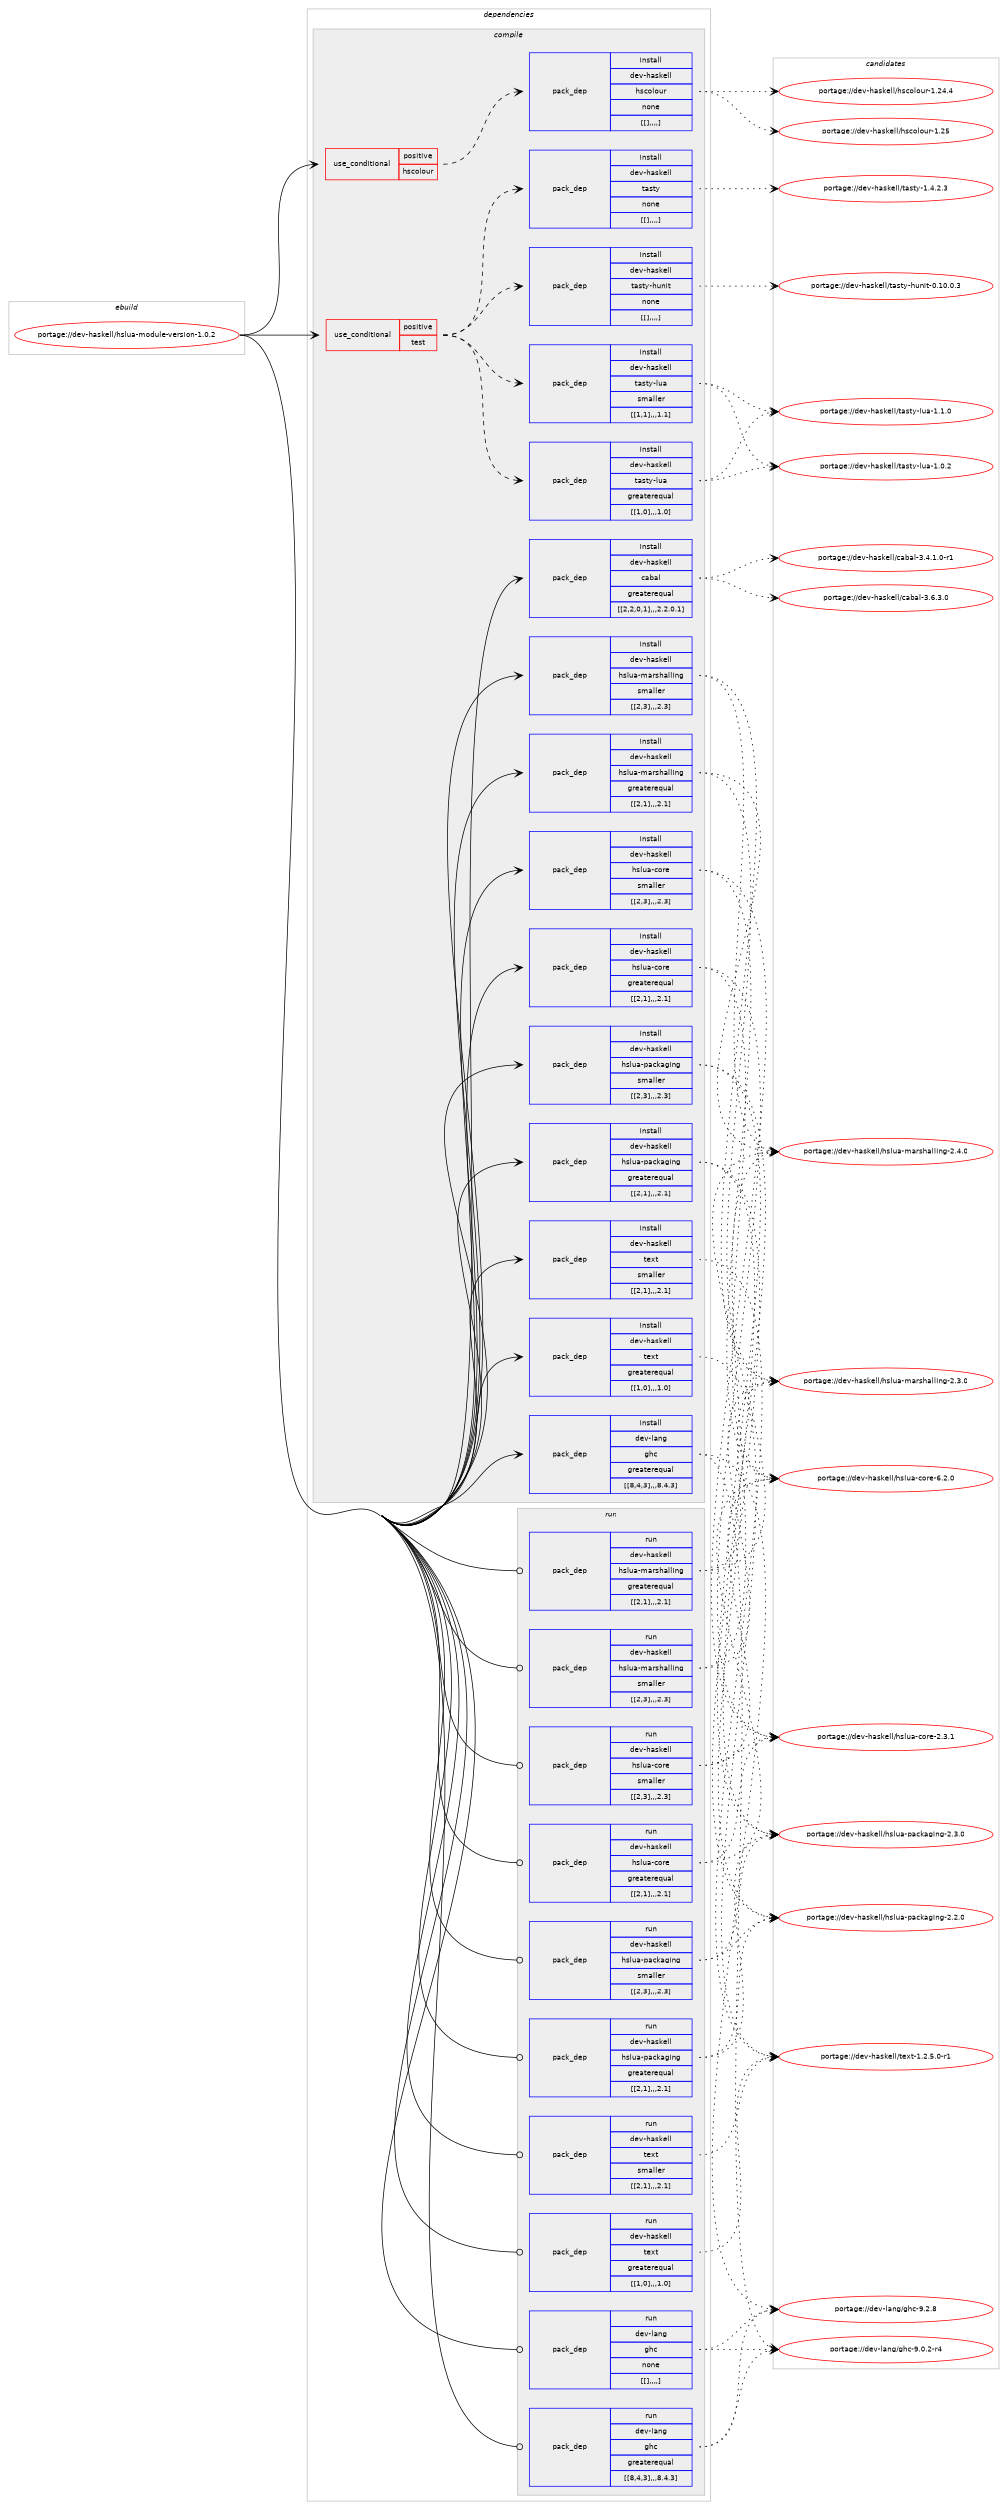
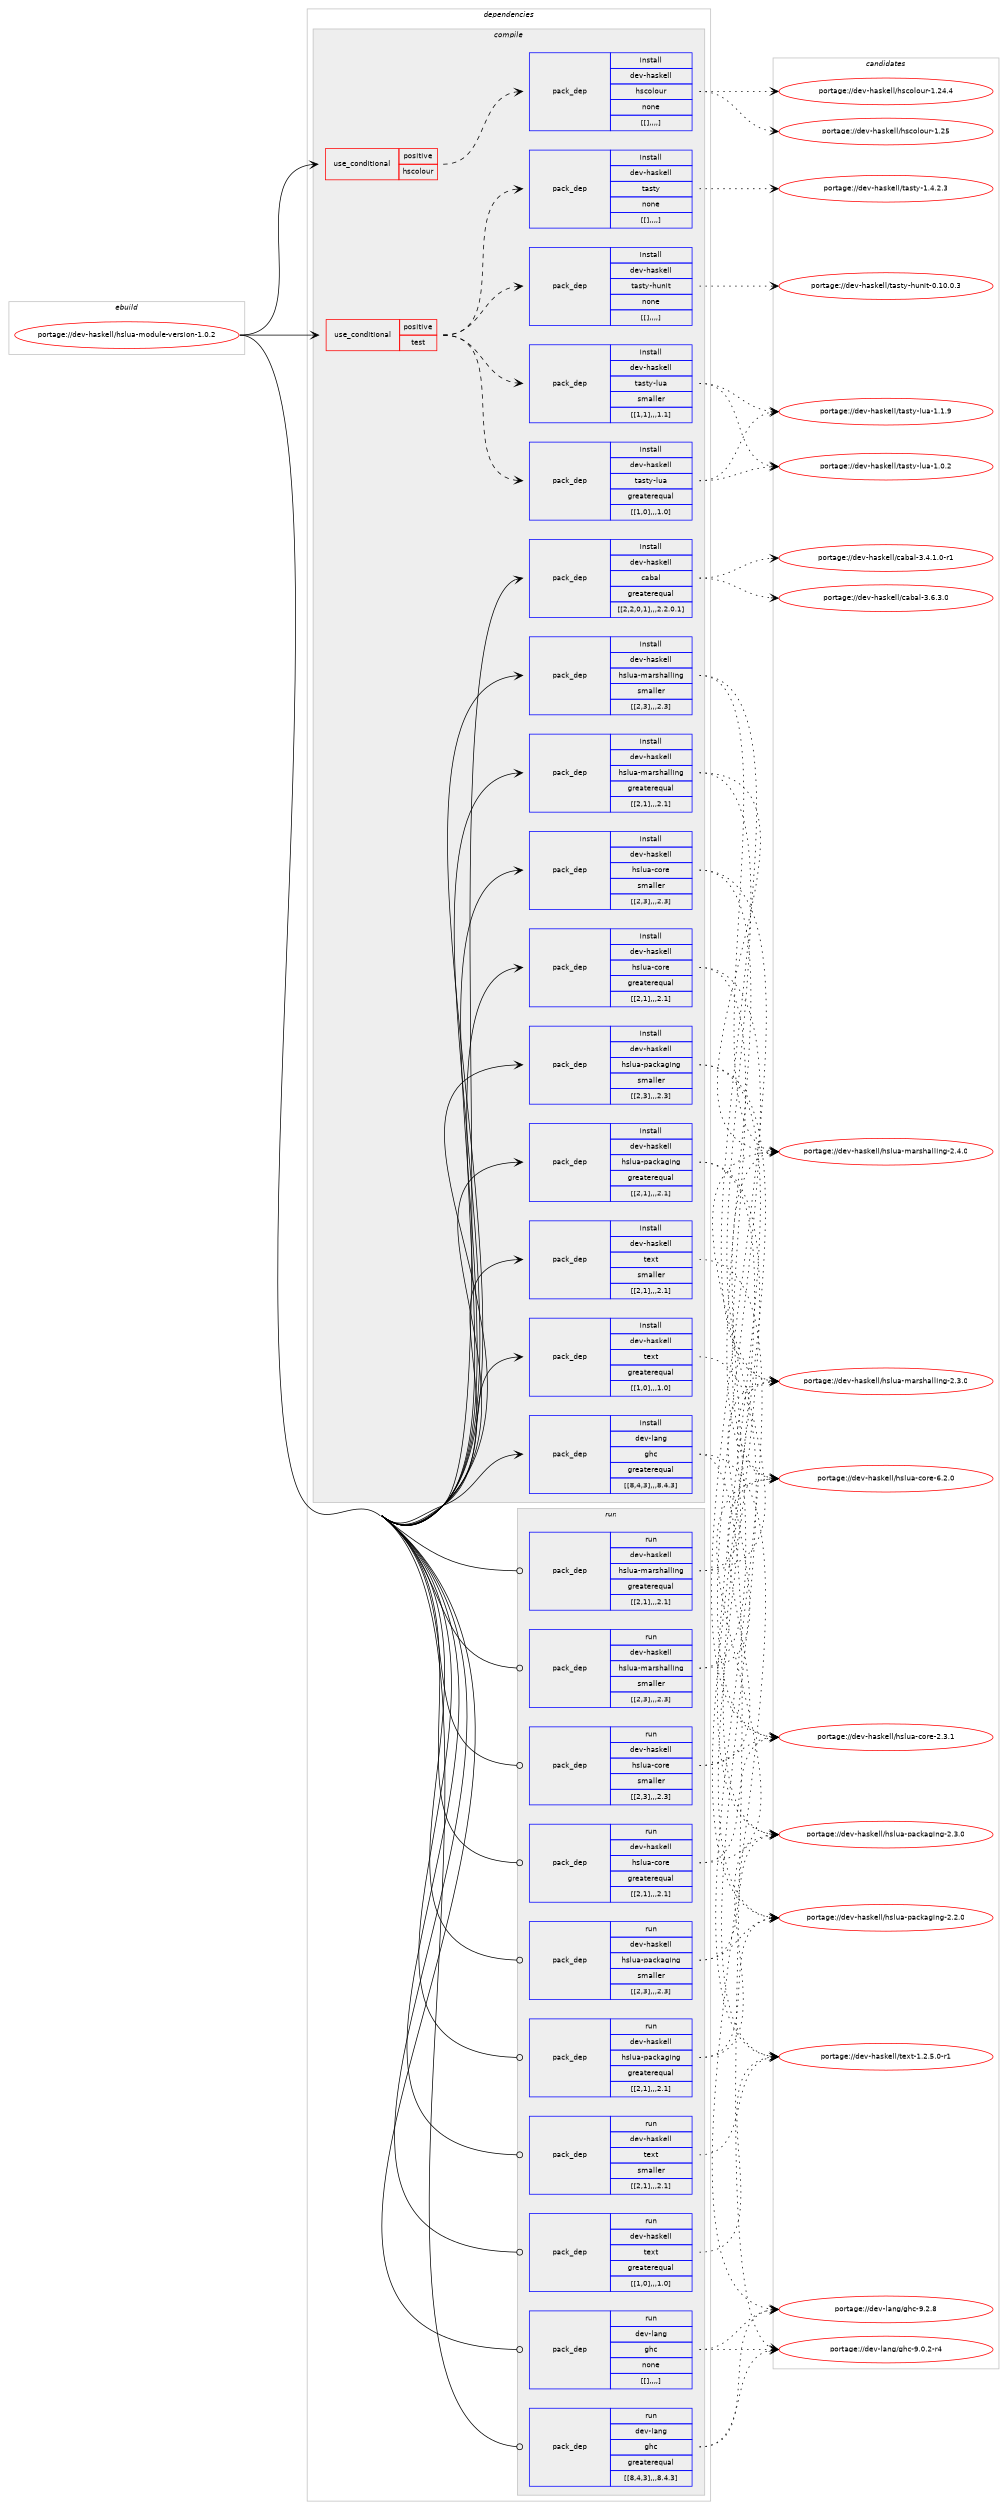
node "portage://dev-haskell/tasty-lua-1.1.0": label "portage://dev-haskell/tasty-lua-1.1.0" -> "portage://dev-haskell/tasty-lua-1.1.9"
